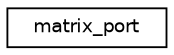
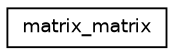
node "matrix_port": label "matrix_port" -> "matrix_matrix"
